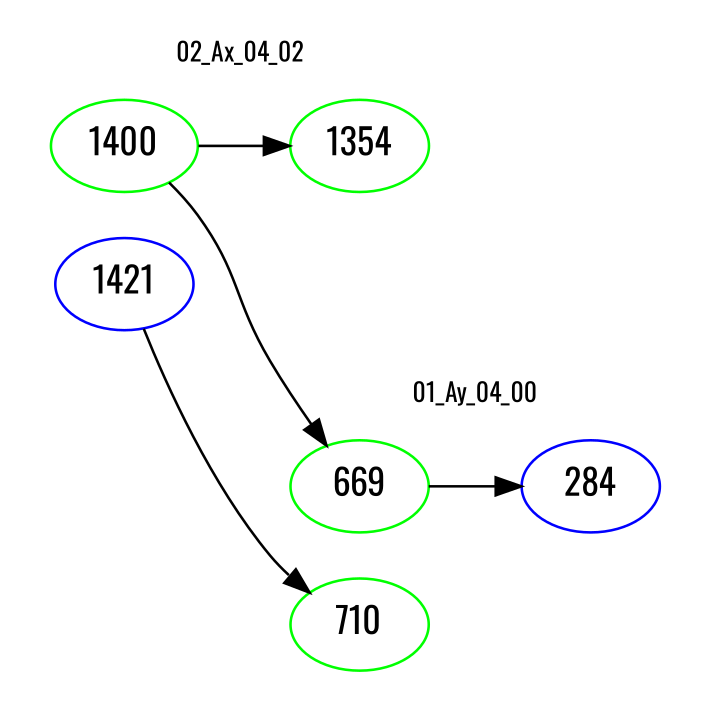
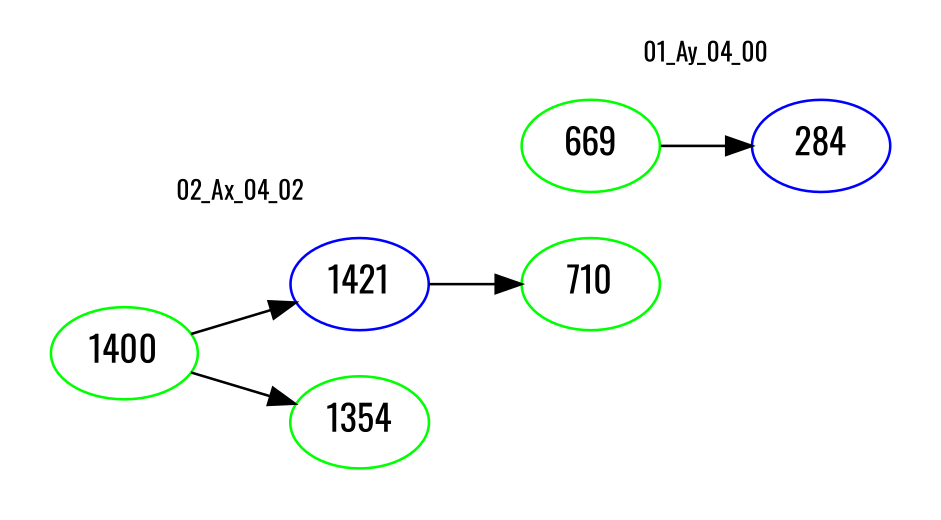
edge "1400" -> "669": now "1400" -> "1421"
